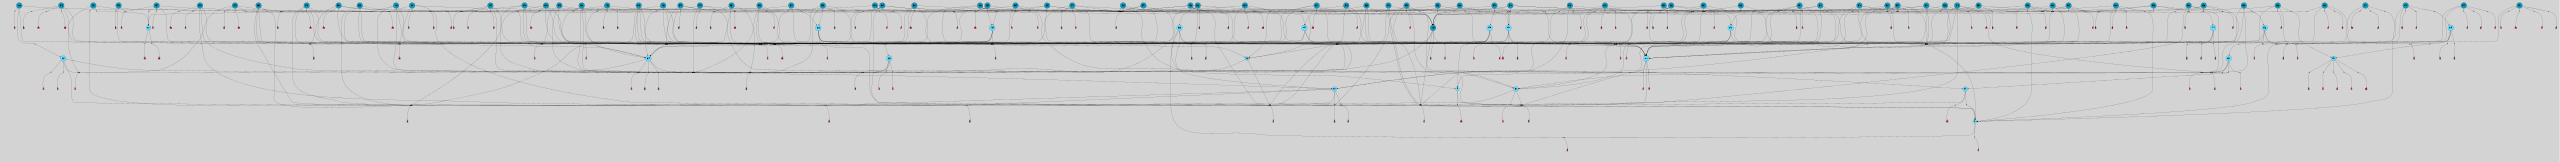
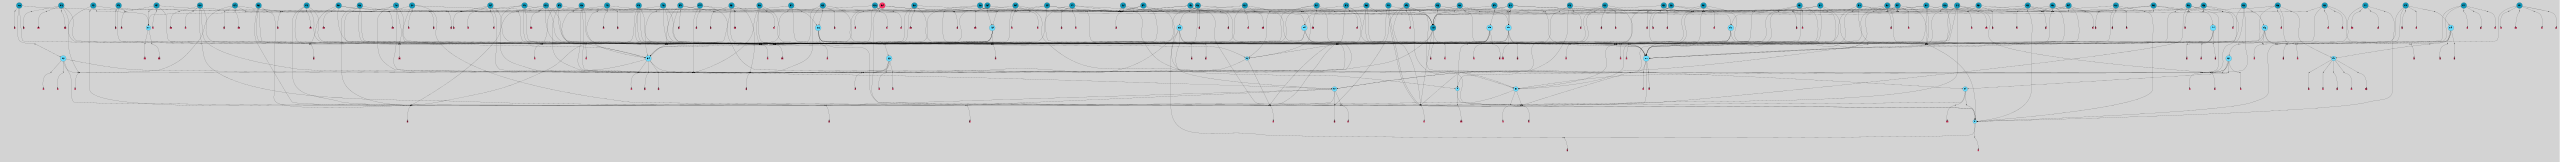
node "T589": fillcolor #1199bb -> #ff3366
node "T562": removed
